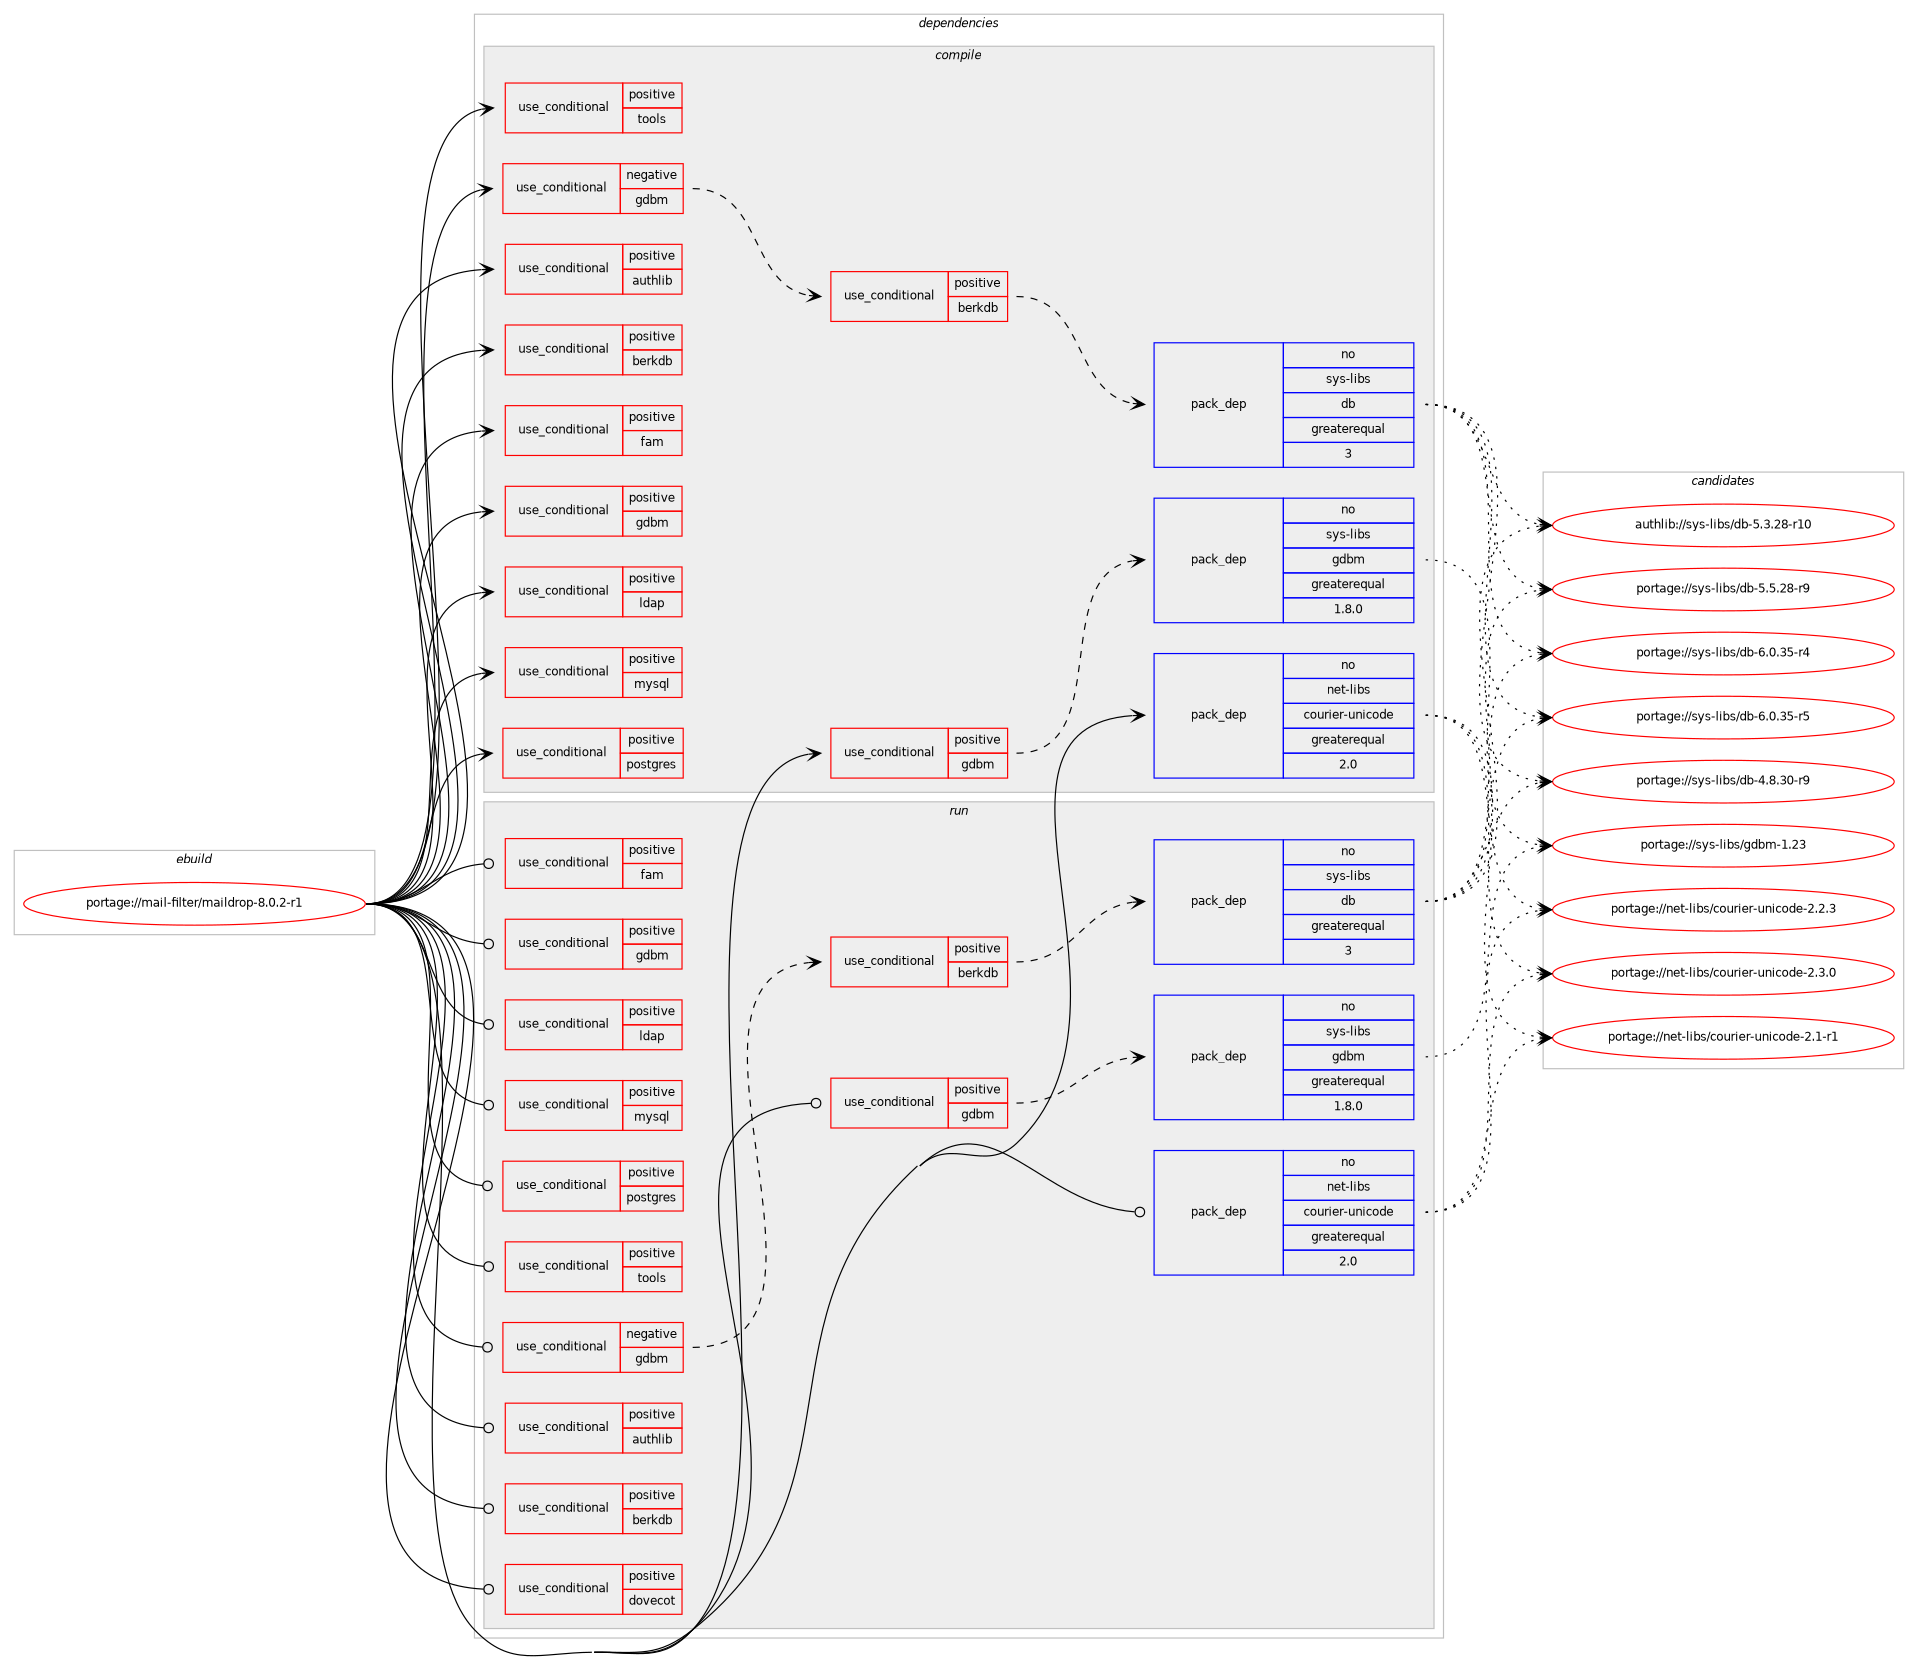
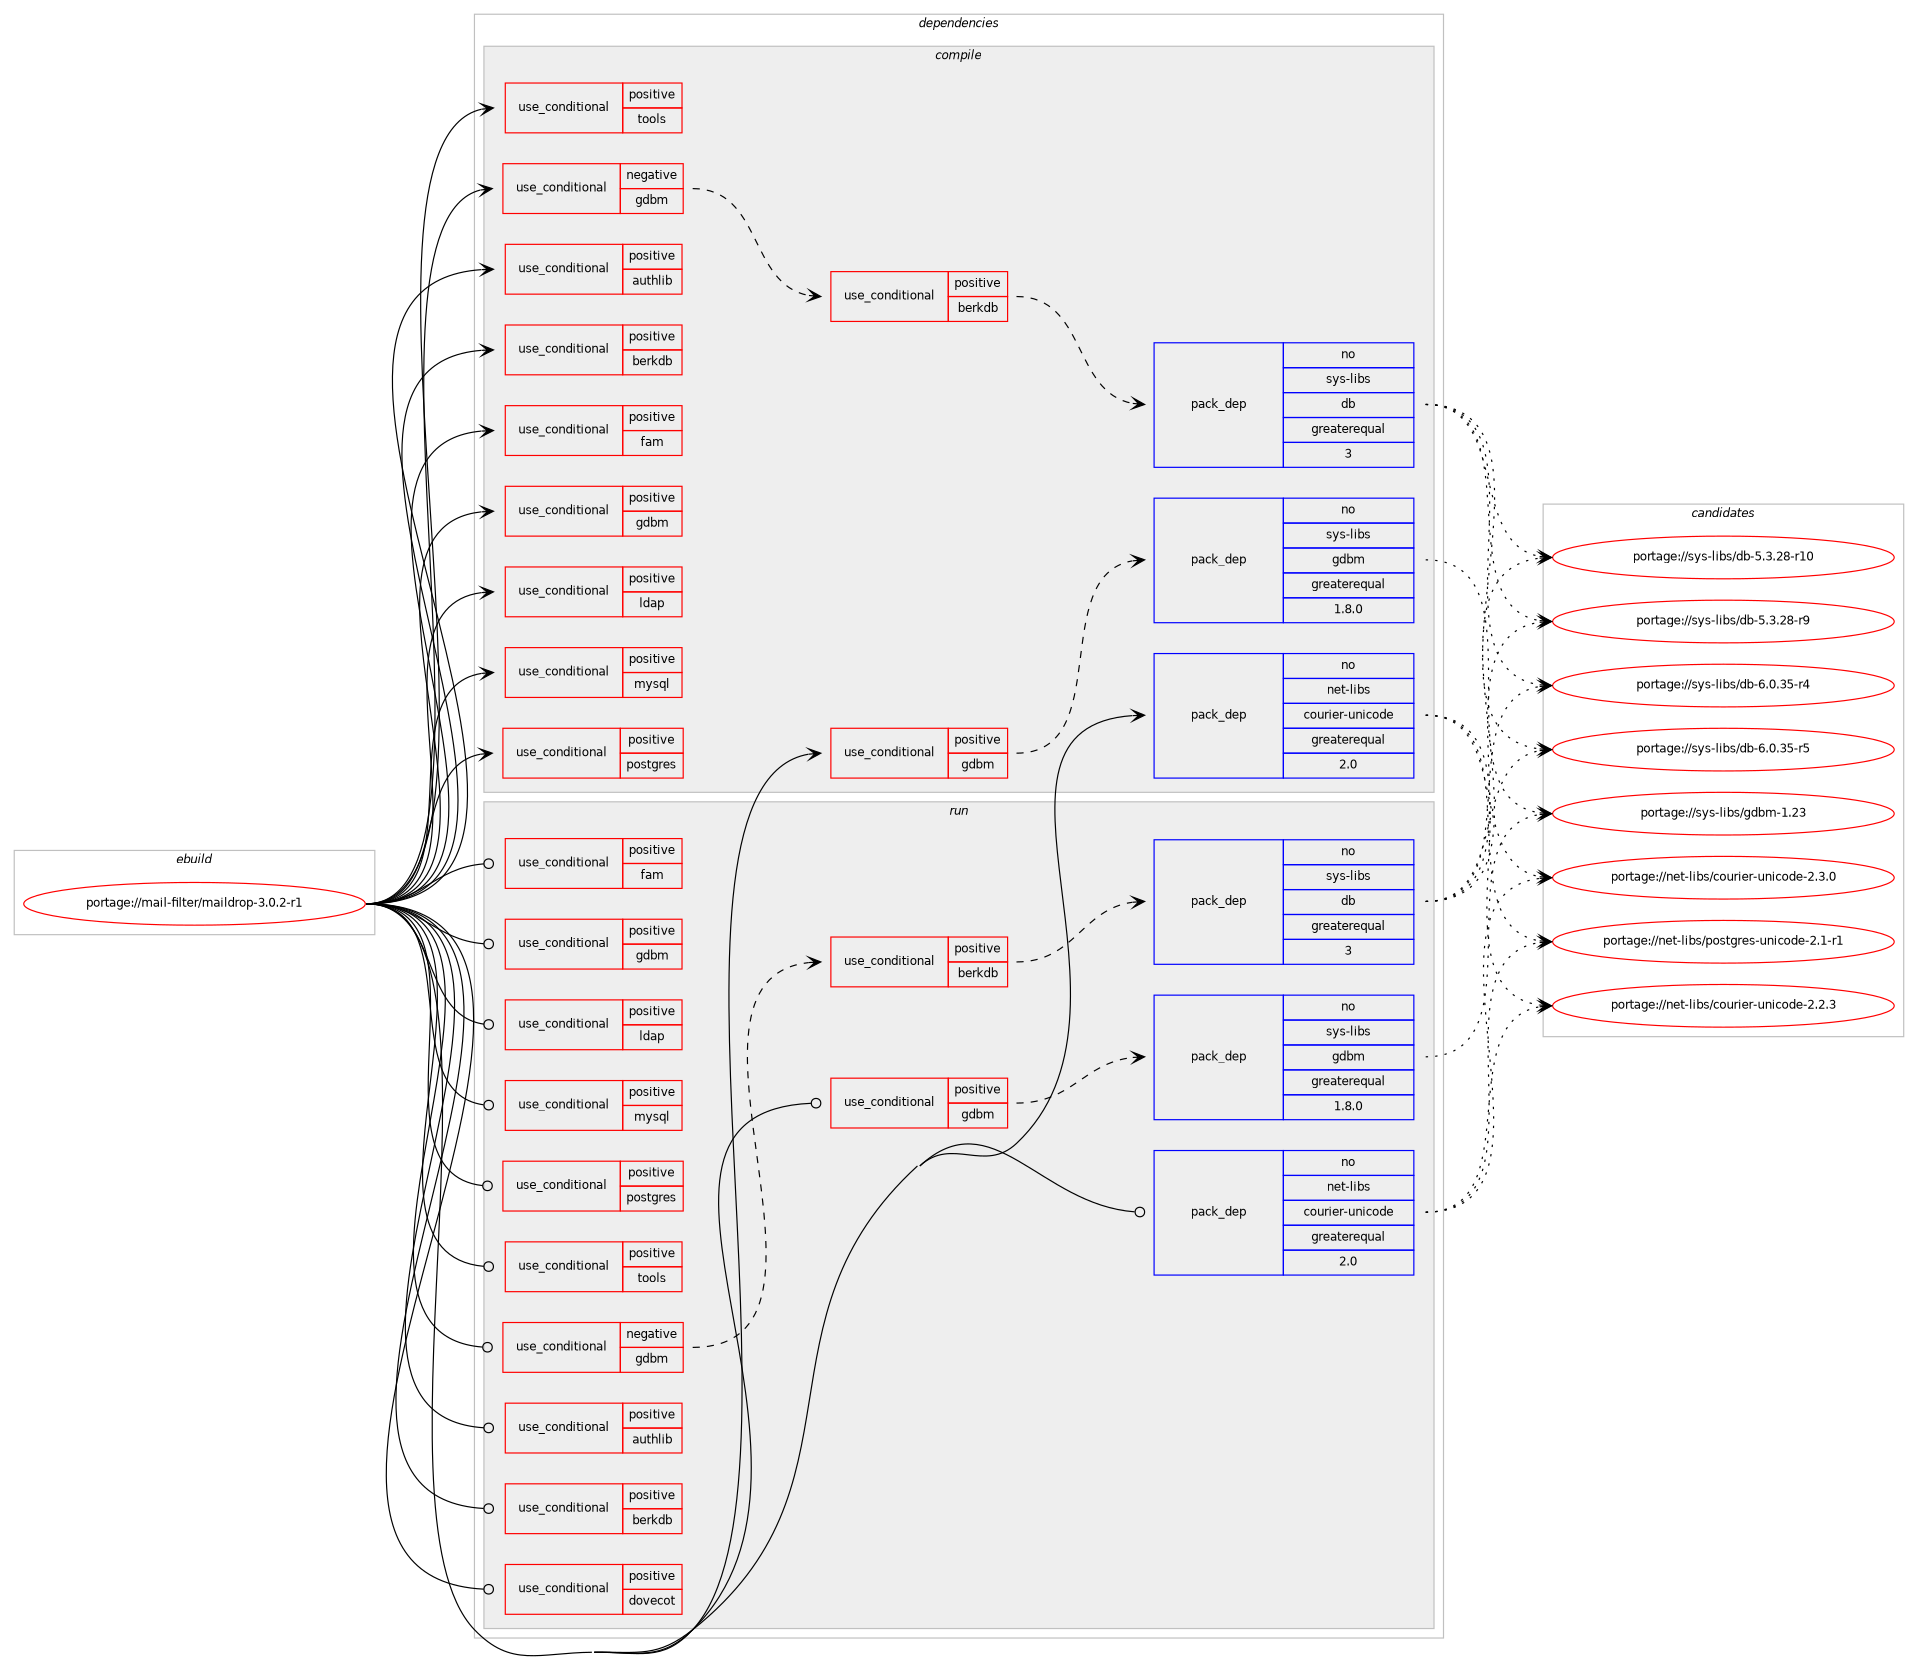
node "authlib://sys-libs/db-5.3.28-r10": label "authlib://sys-libs/db-5.3.28-r10" -> "portage://sys-libs/db-5.3.28-r10"
node "portage://sys-libs/db-5.5.28-r9": label "portage://sys-libs/db-5.5.28-r9" -> "portage://sys-libs/db-5.3.28-r9"
node "portage://sys-libs/db-4.8.30-r9": removed
node "portage://mail-filter/maildrop-8.0.2-r1": label "portage://mail-filter/maildrop-8.0.2-r1" -> "portage://mail-filter/maildrop-3.0.2-r1"
node "portage://net-libs/courier-unicode-2.1-r1": label "portage://net-libs/courier-unicode-2.1-r1" -> "portage://net-libs/postgres-unicode-2.1-r1"
